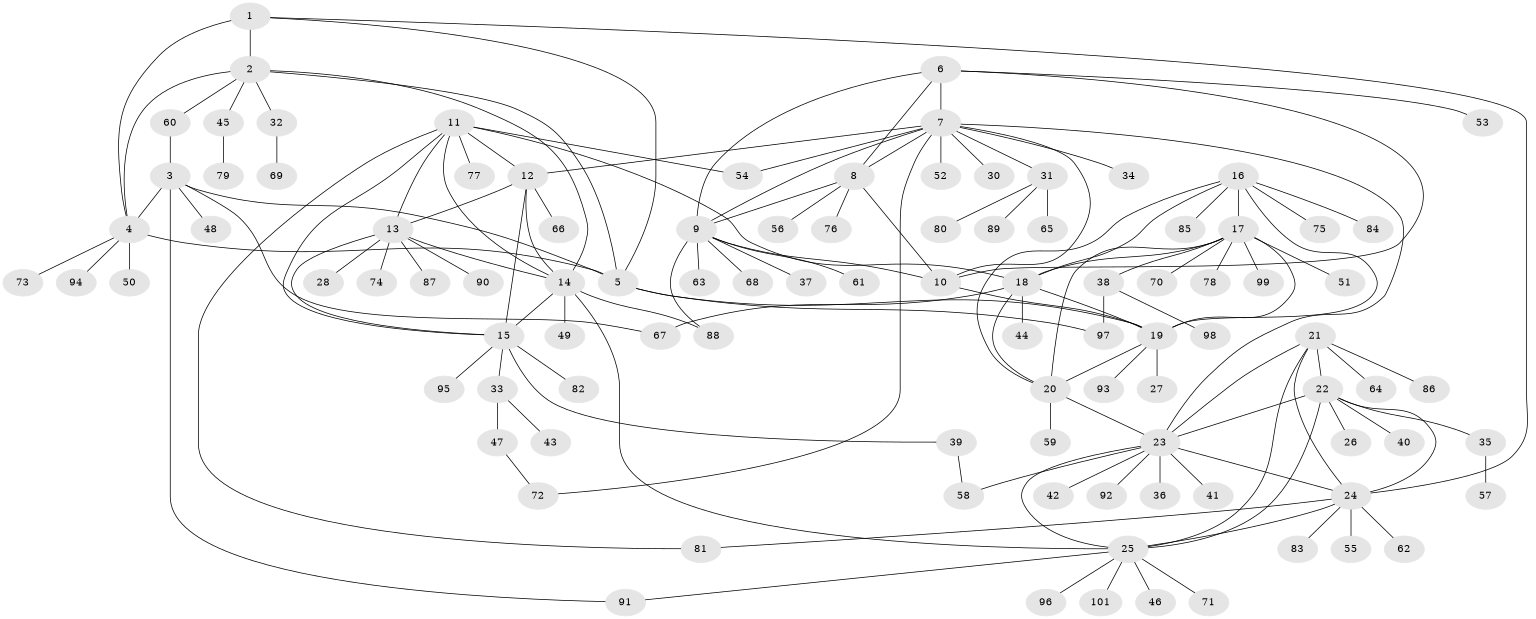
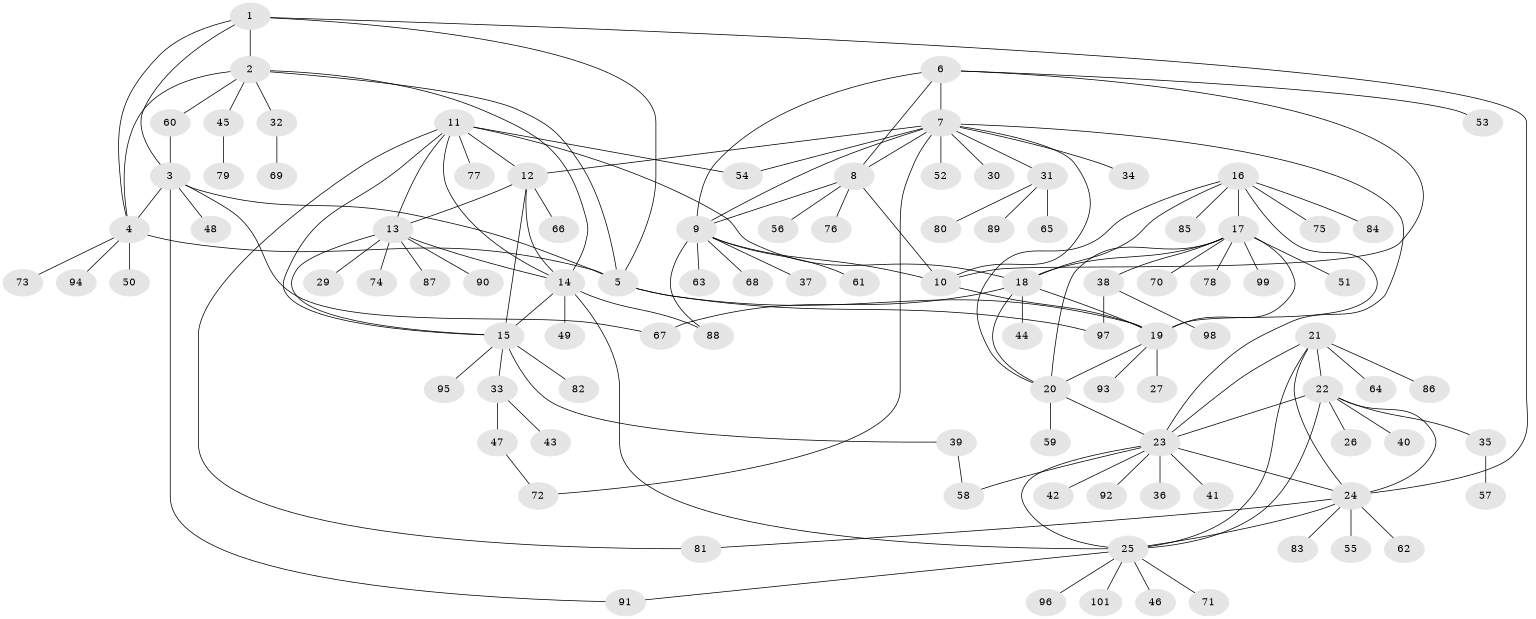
edge "1" -- "3": added
node "28": label "28" -> "29"
